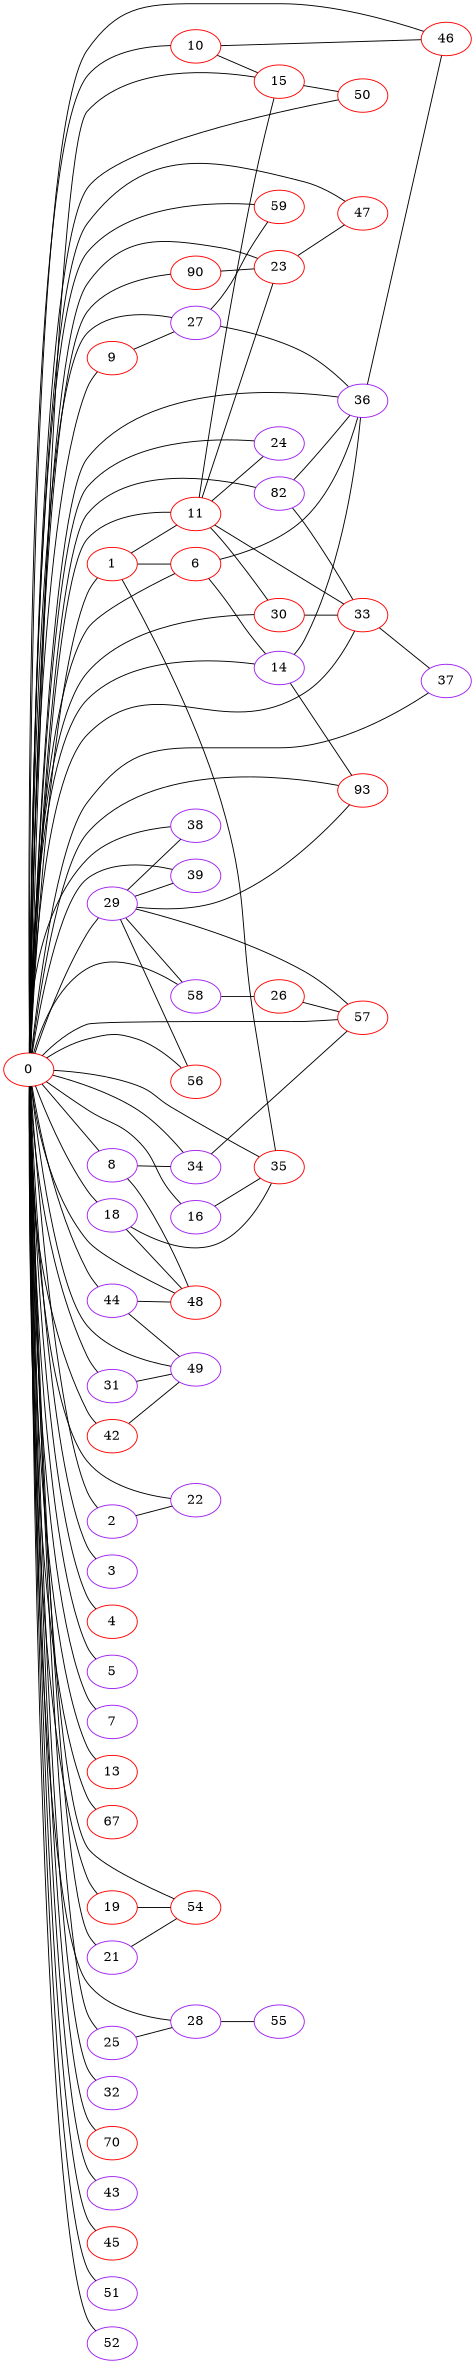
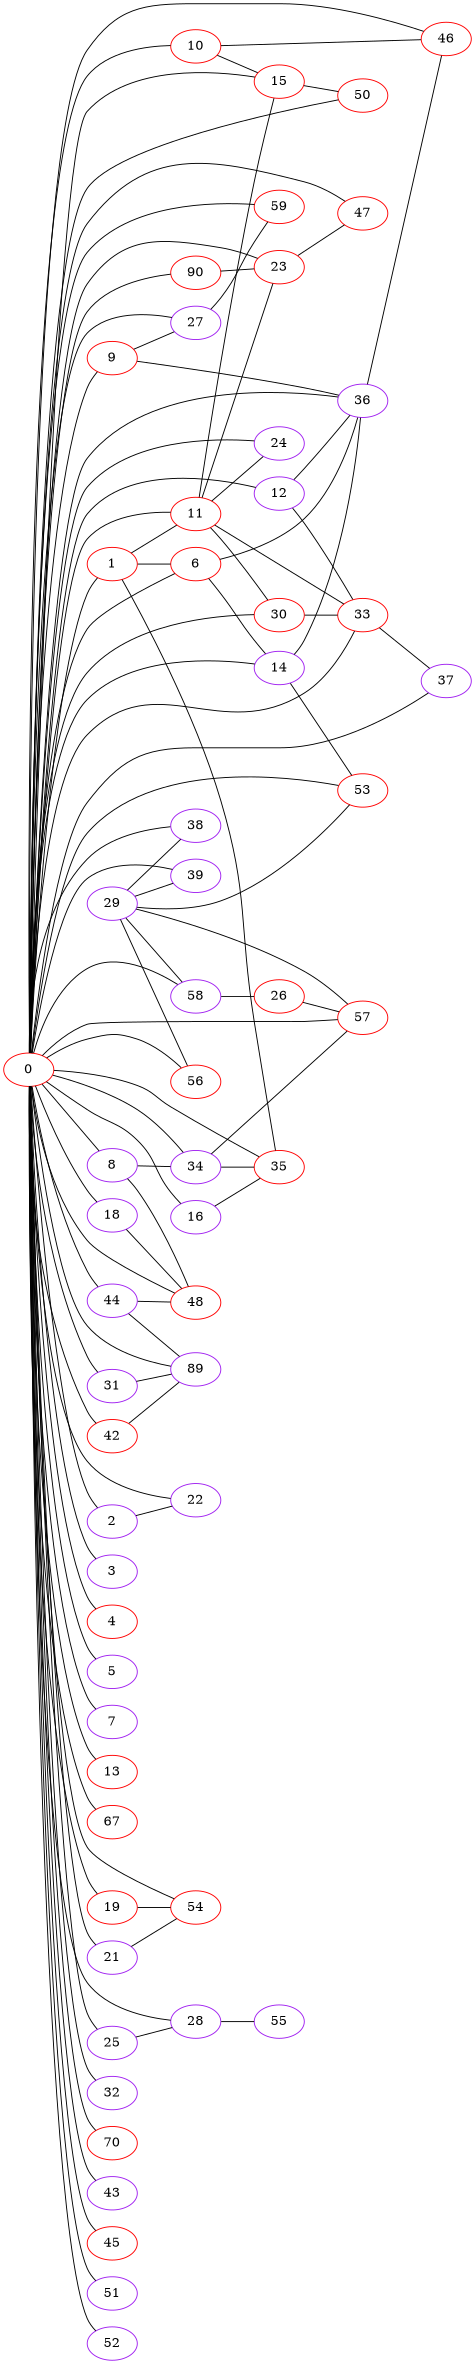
edge "27" -- "36": now "9" -- "36"
node "82": label "82" -> "12"
node "93": label "93" -> "53"
edge "29" -- "0": removed
edge "35" -- "18": now "35" -- "34"
node "49": label "49" -> "89"
